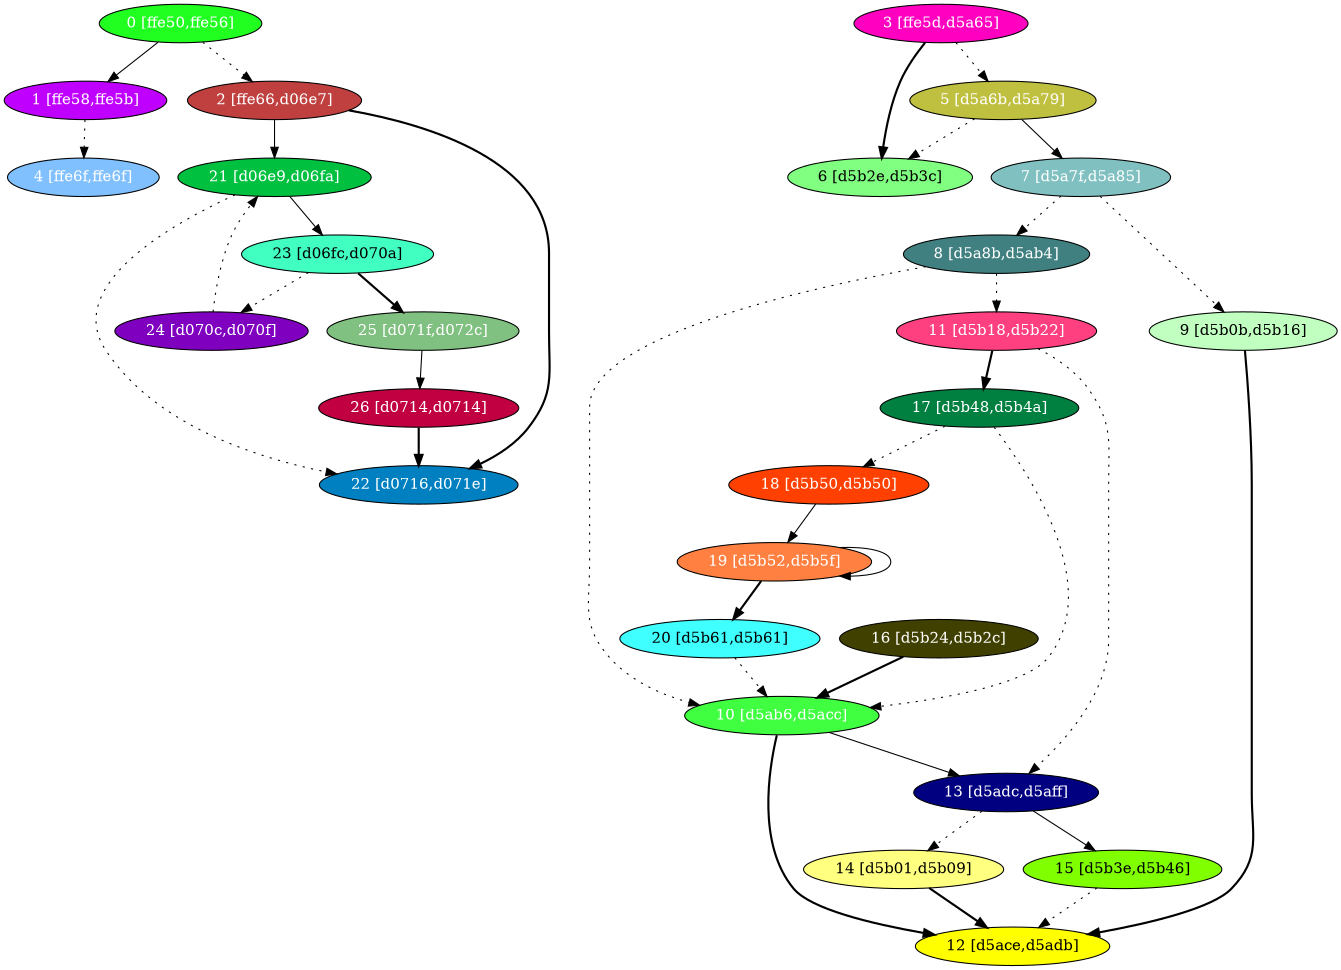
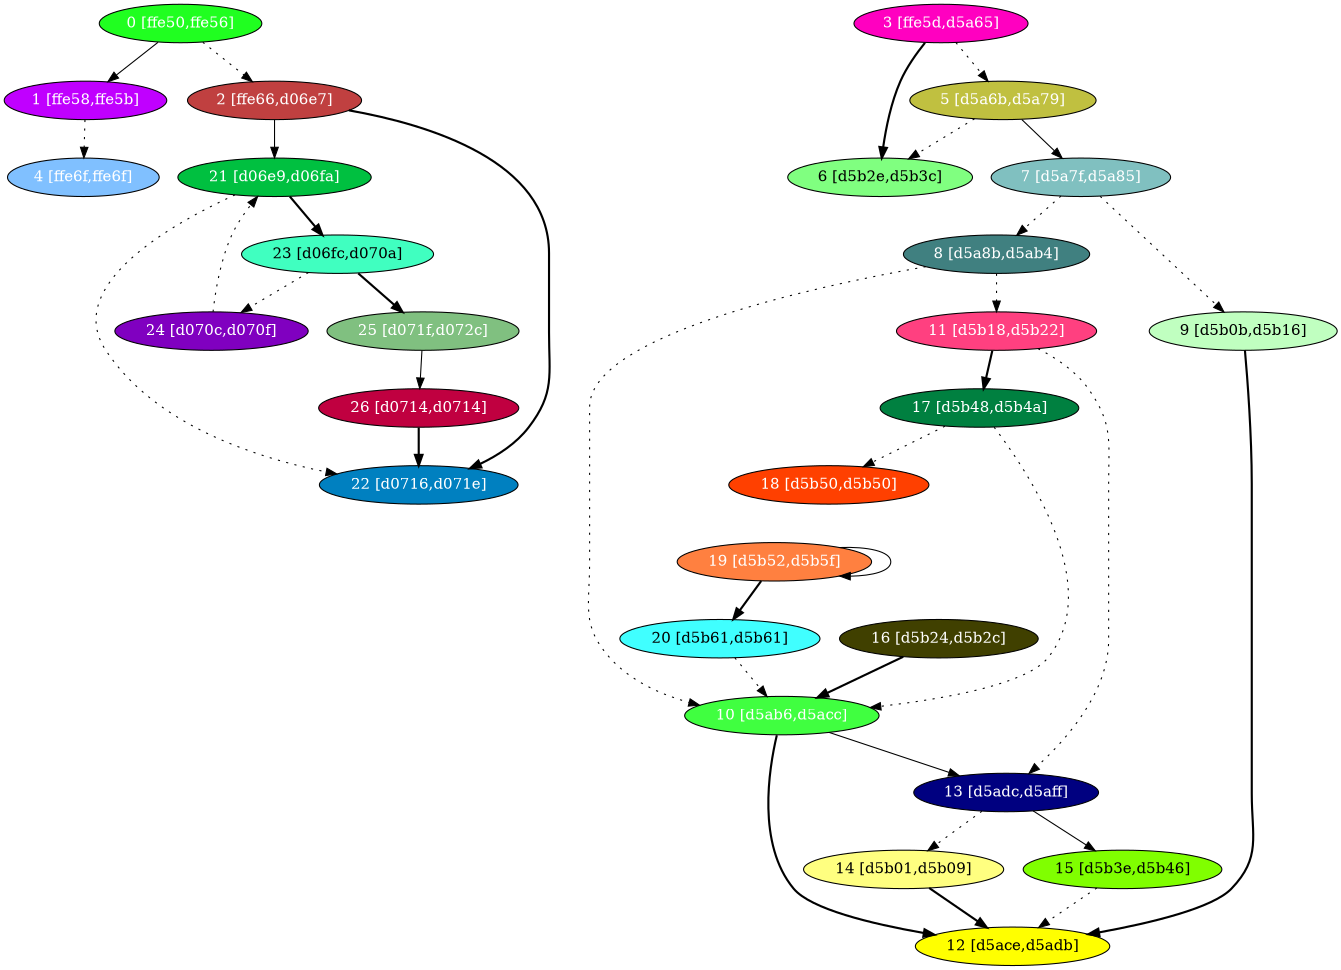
edge "21 [d06e9,d06fa]" -> "23 [d06fc,d070a]": style solid -> bold
edge "18 [d5b50,d5b50]" -> "19 [d5b52,d5b5f]": removed
